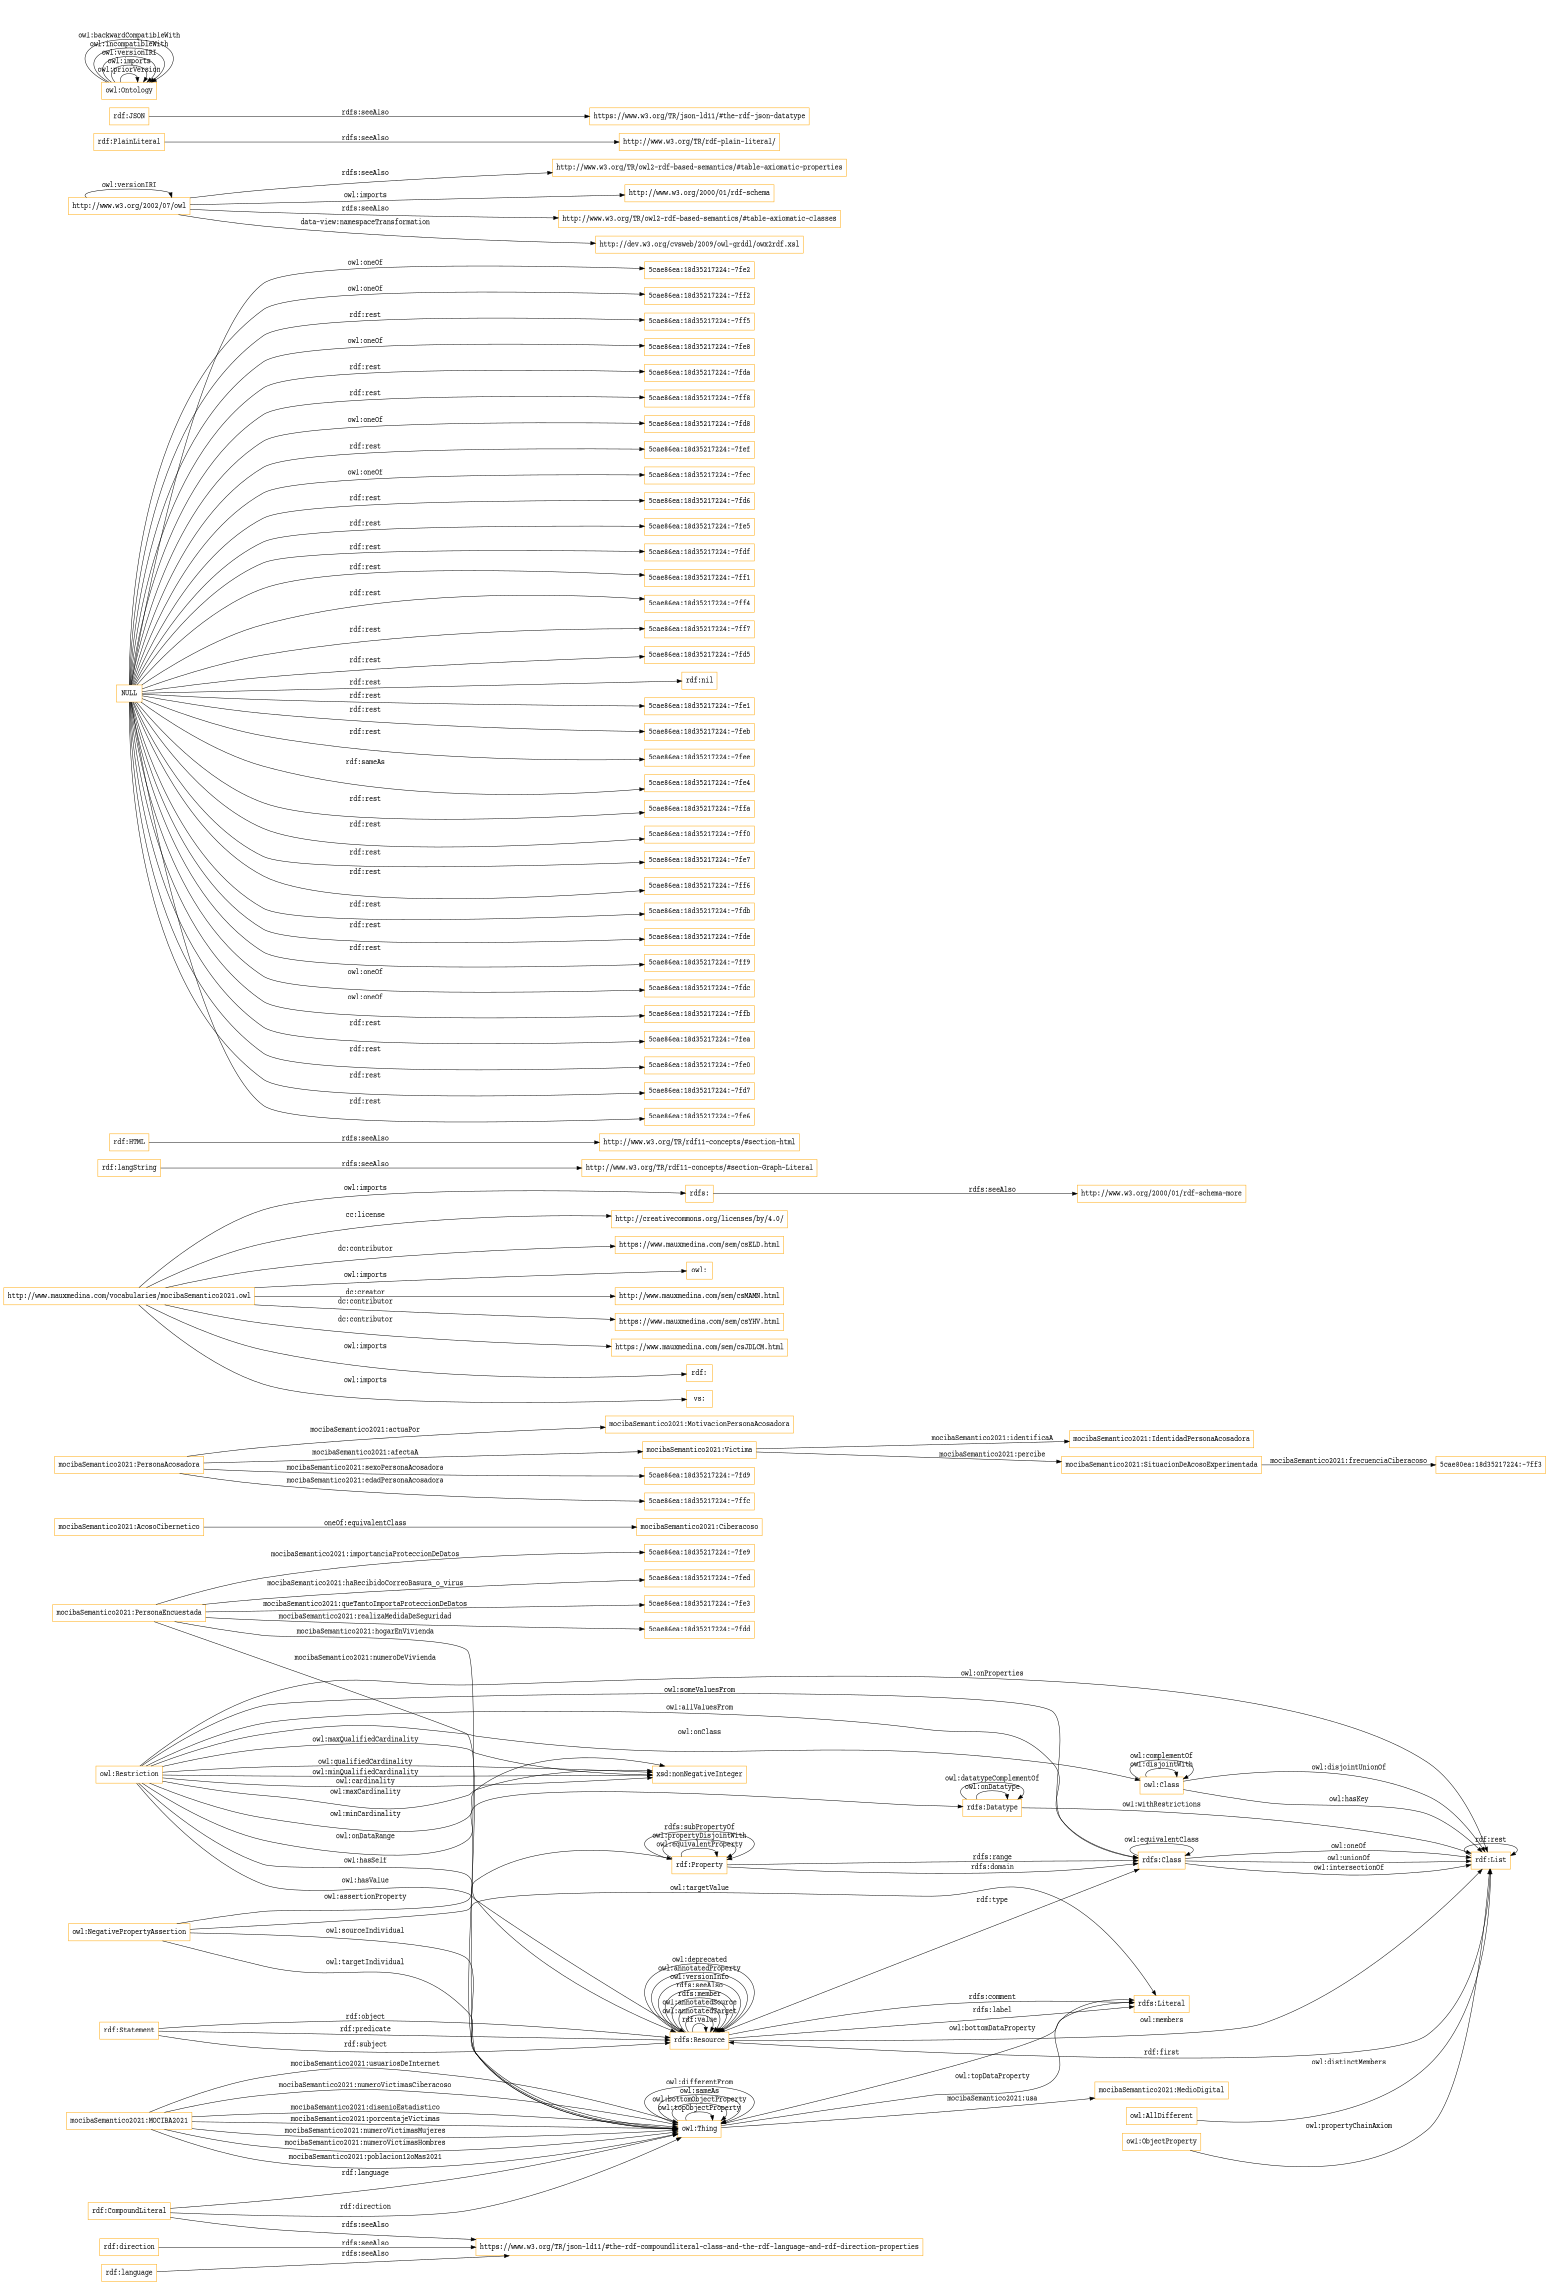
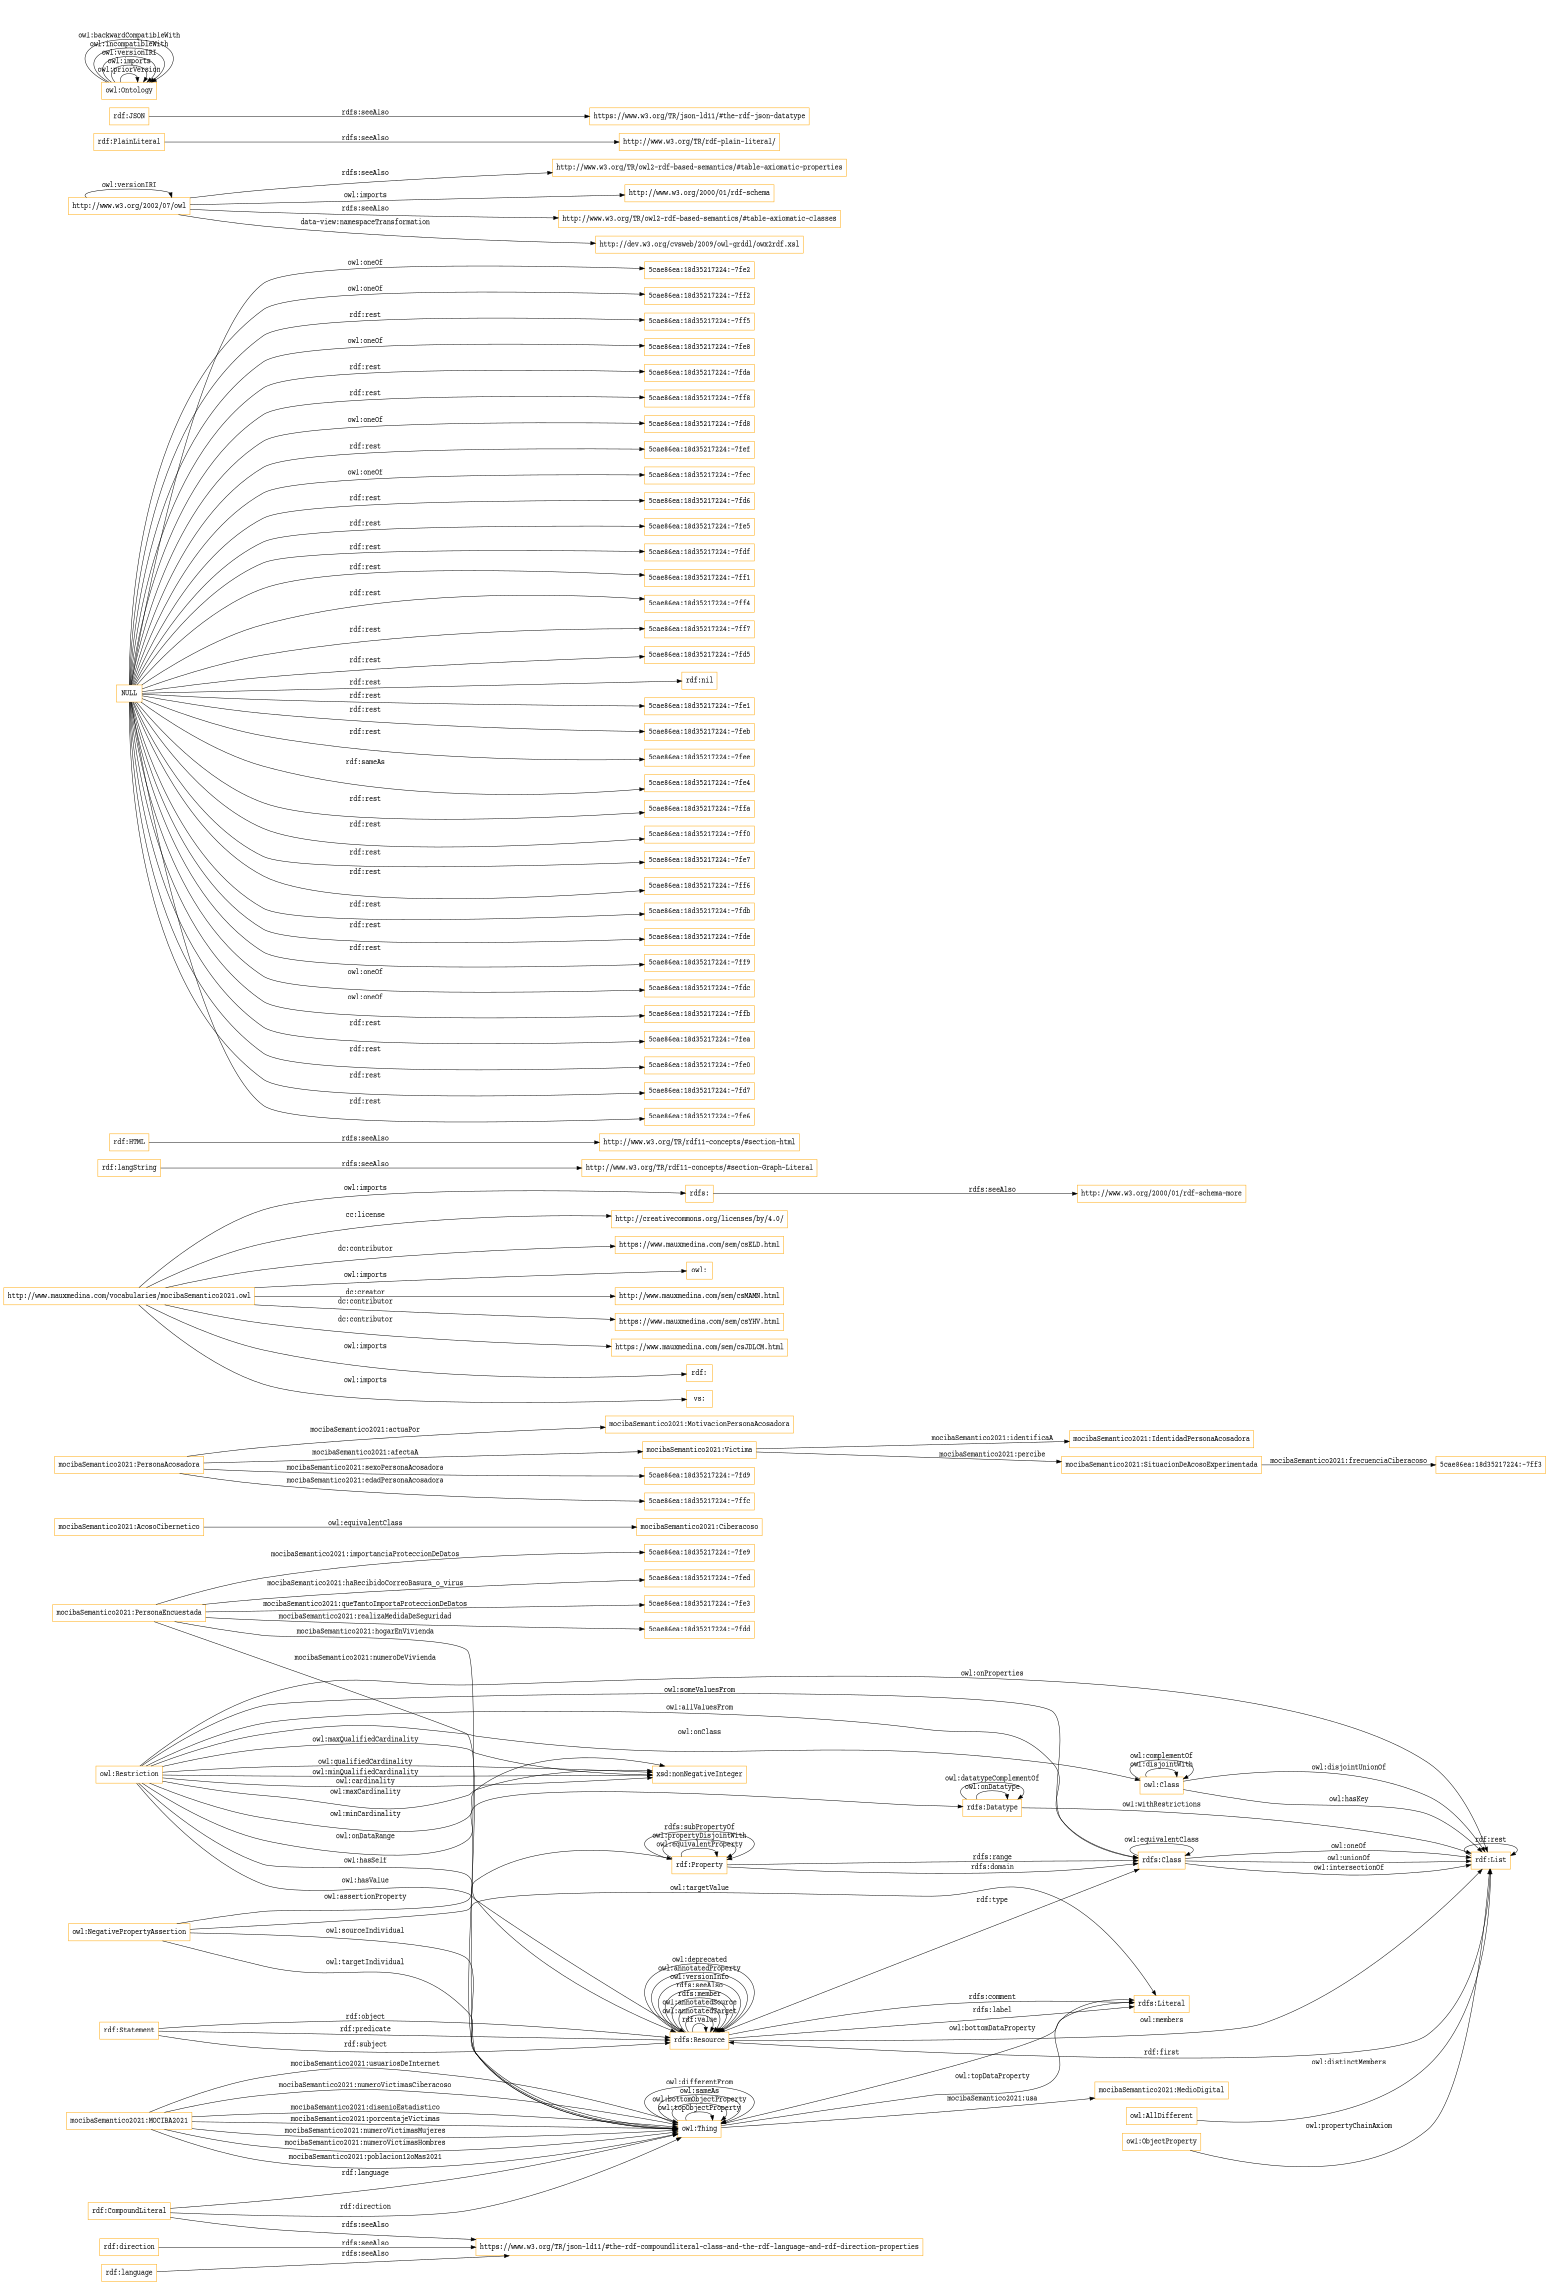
node "5cae80ea:18d35217224:-7ff3": label "5cae80ea:18d35217224:-7ff3" -> "5cae86ea:18d35217224:-7ff3"
edge "mocibaSemantico2021:AcosoCibernetico" -> "mocibaSemantico2021:Ciberacoso": label "oneOf:equivalentClass" -> "owl:equivalentClass"
